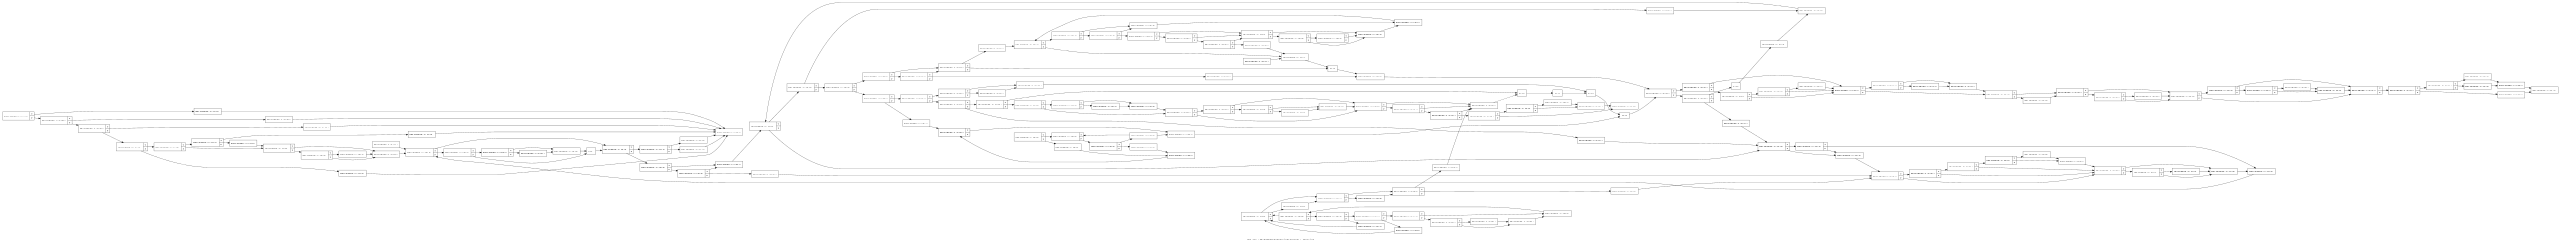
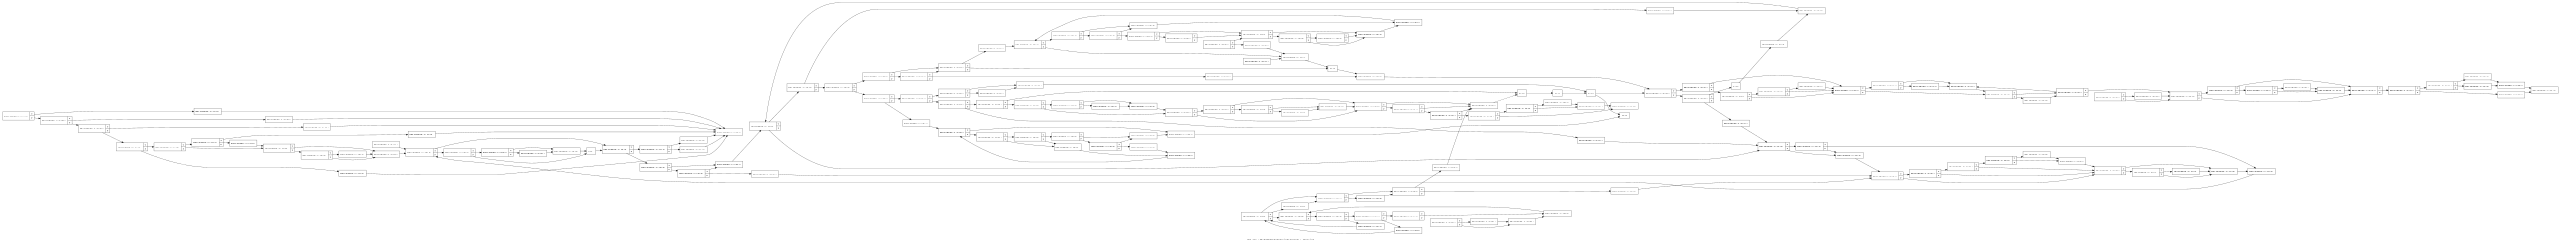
edge "xmlregexp.c:3862:" -> "xmlregexp.c:3863:": removed
edge "xmlregexp.c:4022:" -> "xmlregexp.c:4023:": now "xmlregexp.c:4022:" -> "xmlregexp.c:4014:"
edge "%517" -> "xmlregexp.c:4004:": now "%516" -> "xmlregexp.c:4004:"
edge "xmlregexp.c:3897:" -> "xmlregexp.c:3894:": reversed
node "xmlregexp.c:3891:": added
edge "xmlregexp.c:3989:" -> "xmlregexp.c:3990:": reversed
edge "xmlregexp.c:3971:" -> "xmlregexp.c:3972:": removed
